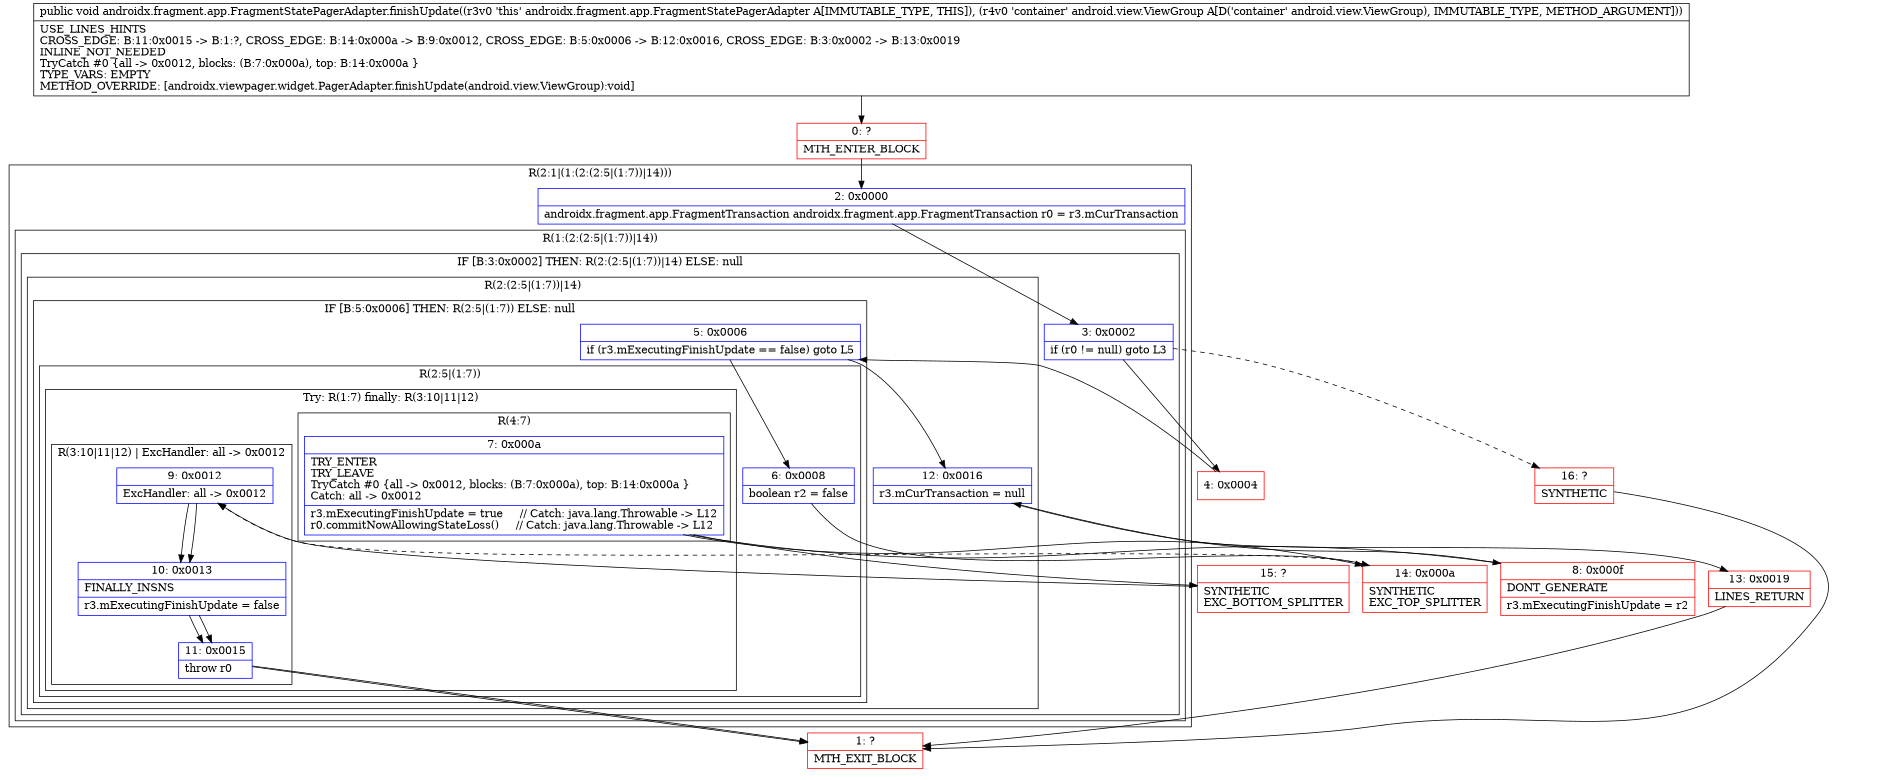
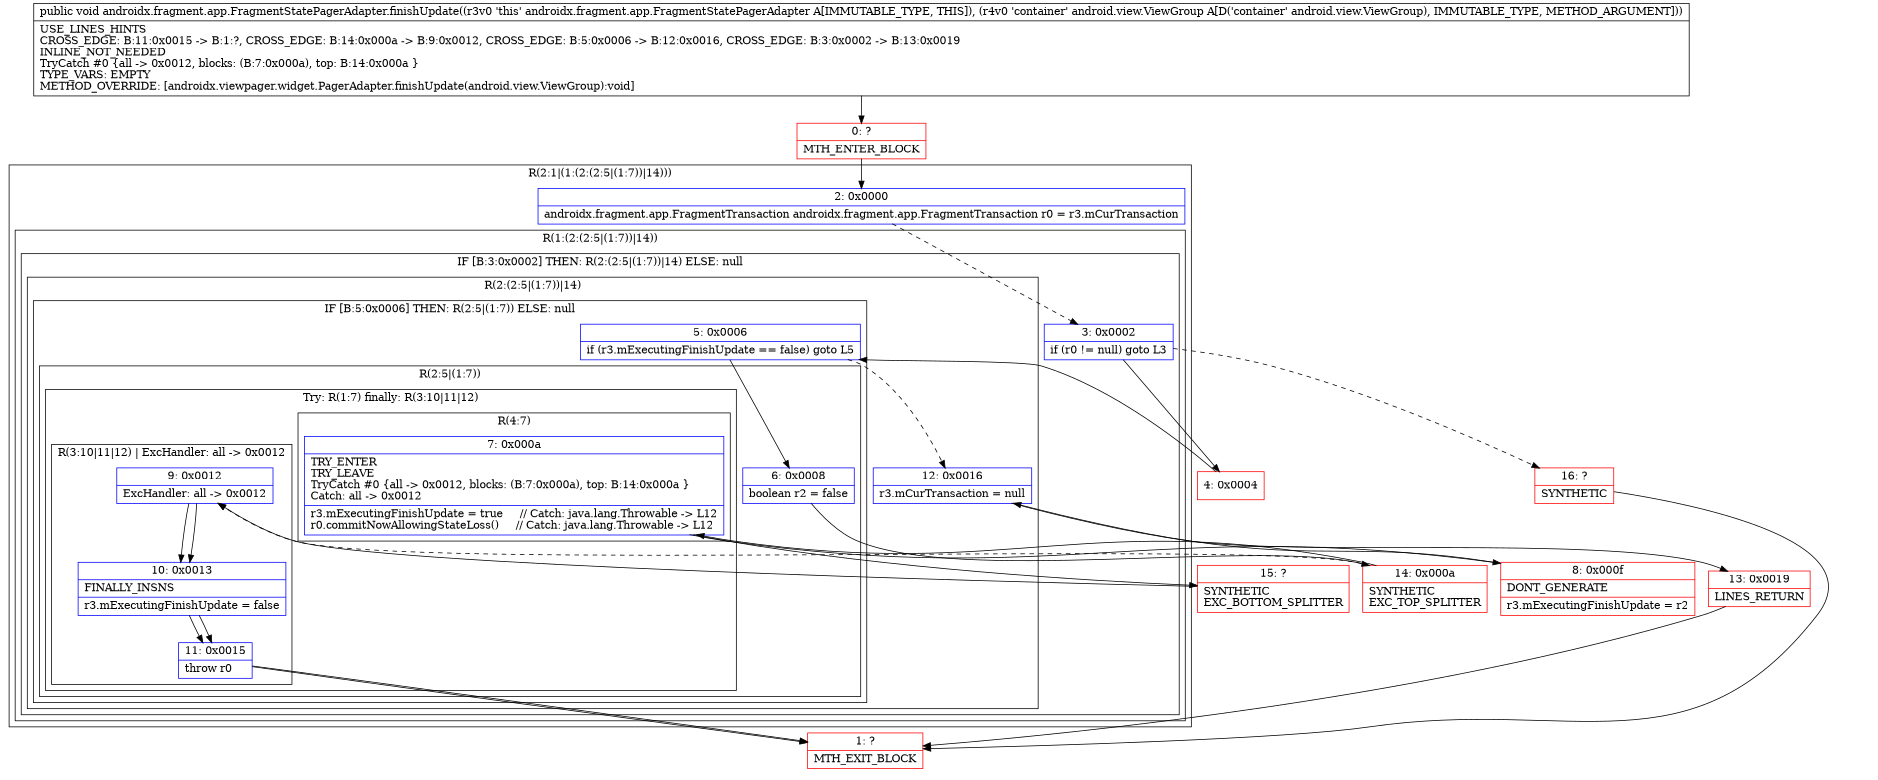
edge "2: 0x0000" -> "3: 0x0002": style solid -> dashed
edge "5: 0x0006" -> "12: 0x0016": style solid -> dashed
edge "7: 0x000a" -> "14: 0x000a": reversed
